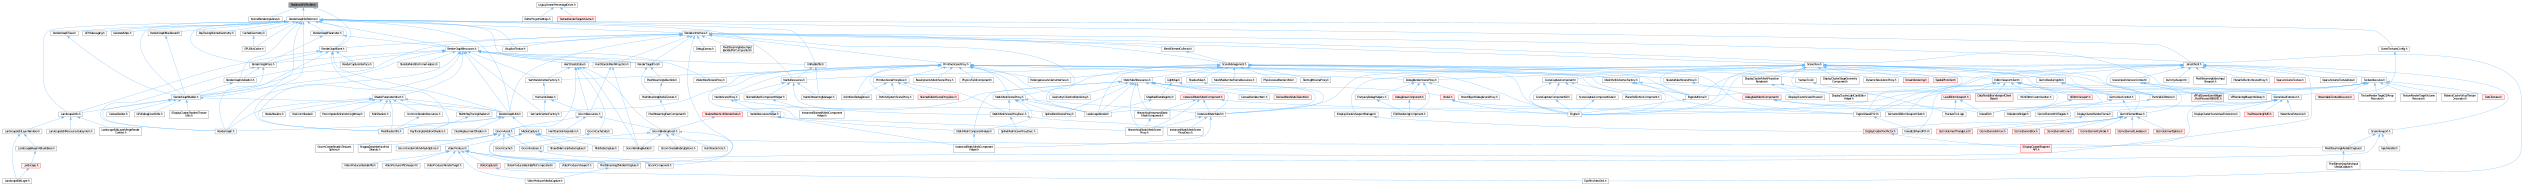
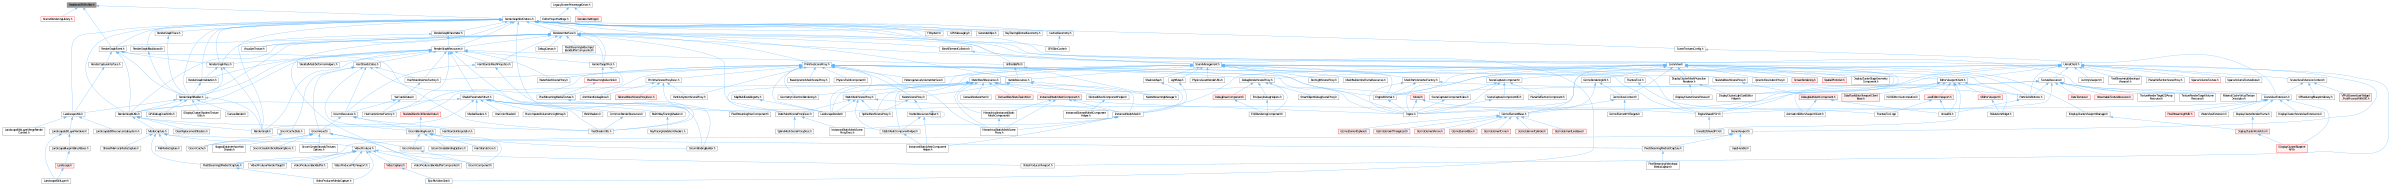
node "KismetRenderingLibrary.h": color grey40 -> red
node "TextureRenderTargetVolume.h": label "TextureRenderTargetVolume.h" -> "RendererSettings.h"
node "FXSystem.h": added
edge "LandscapeUtils.h" -> "RenderGraphEvent.h": now "LandscapeUtils.h" -> "RenderCaptureInterface.h"
node "PixelStreamingVideoSink.h": color grey40 -> red
edge "MapBuildDataRegistry.h" -> "LightMap.h": removed
